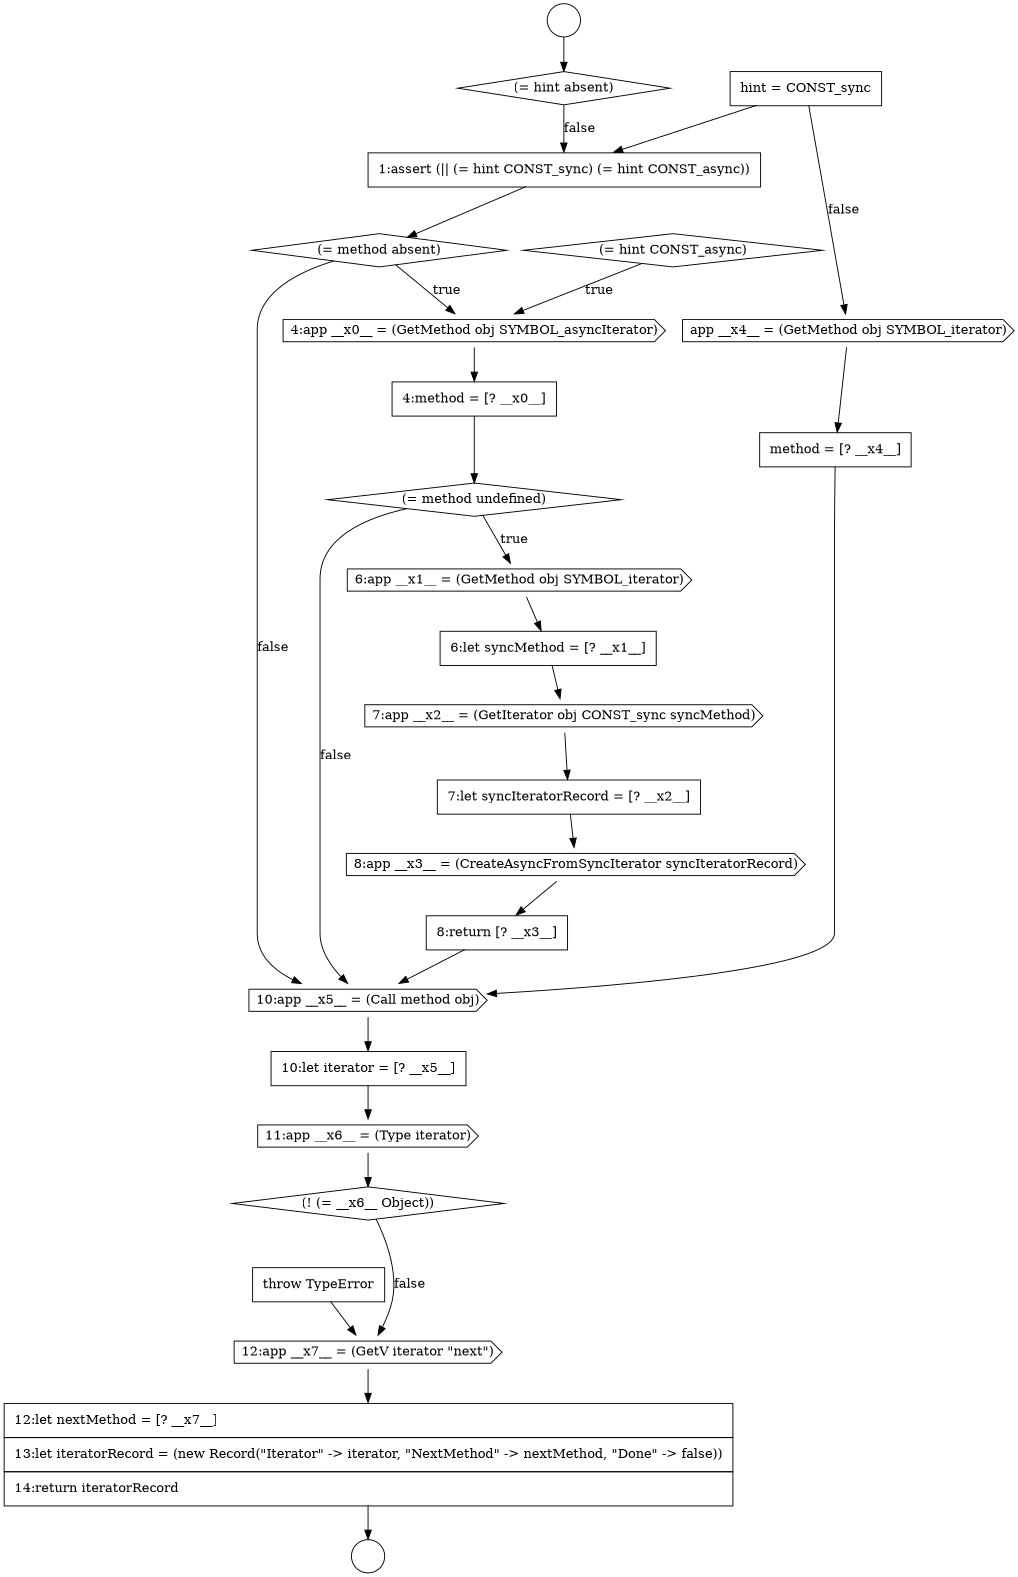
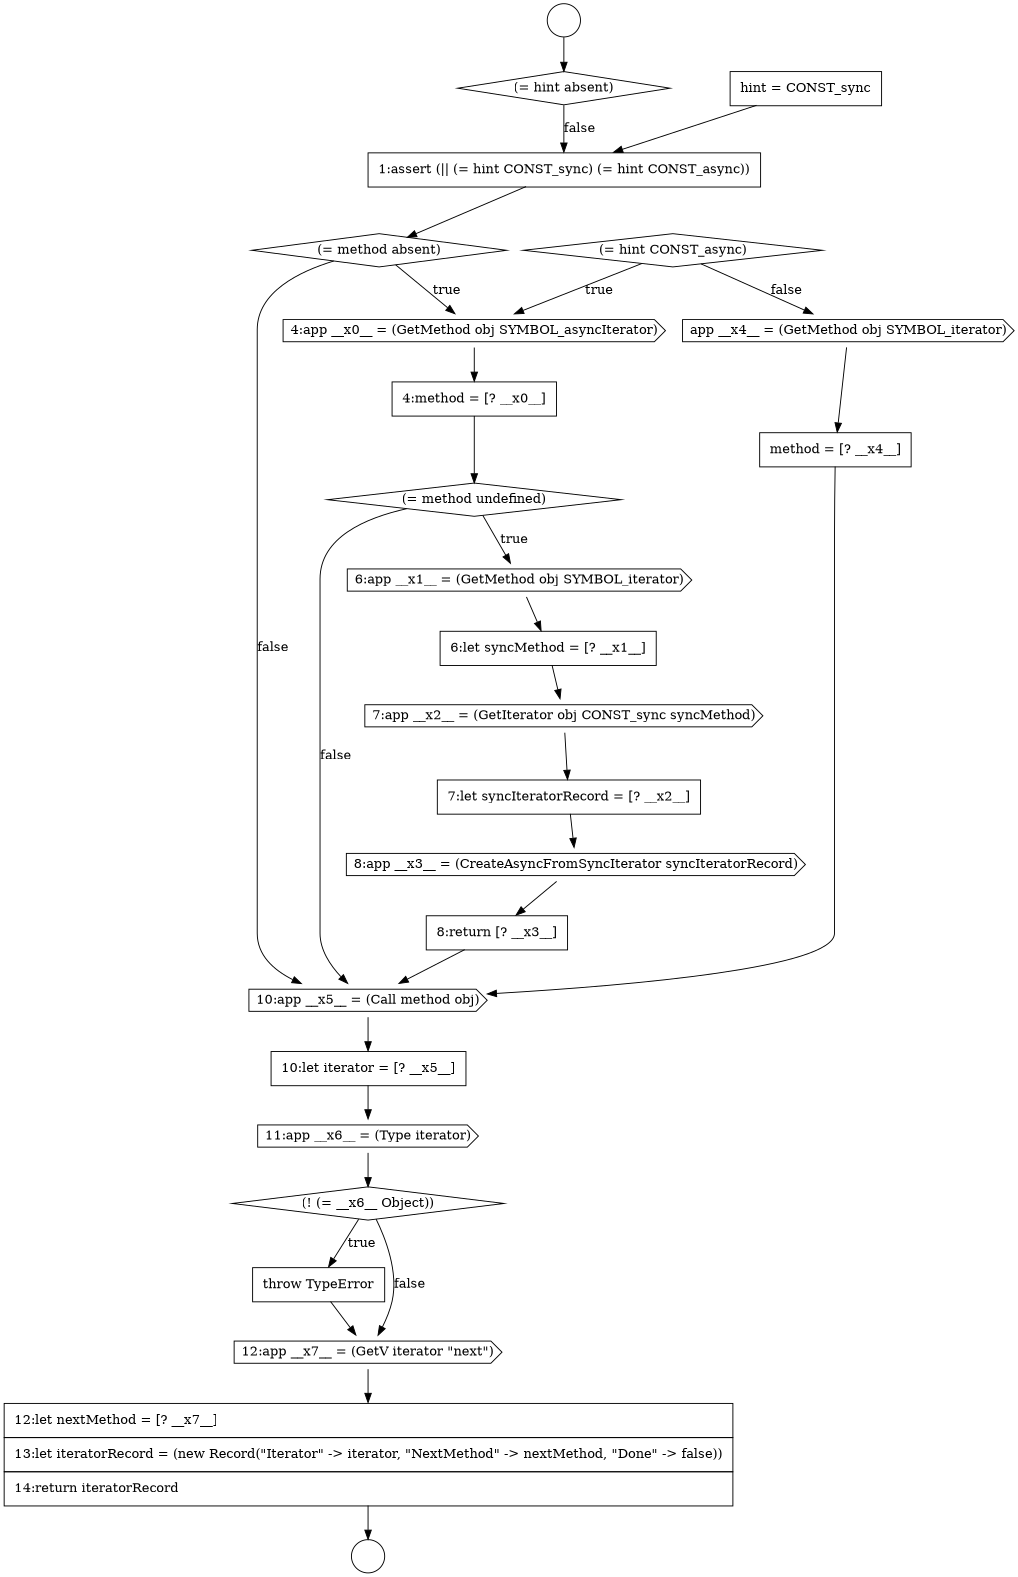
edge "hint = CONST_sync" -> "app __x4__ = (GetMethod obj SYMBOL_iterator)": now "(= hint CONST_async)" -> "app __x4__ = (GetMethod obj SYMBOL_iterator)"
edge "(! (= __x6__ Object))" -> "throw TypeError": added, label "true"
